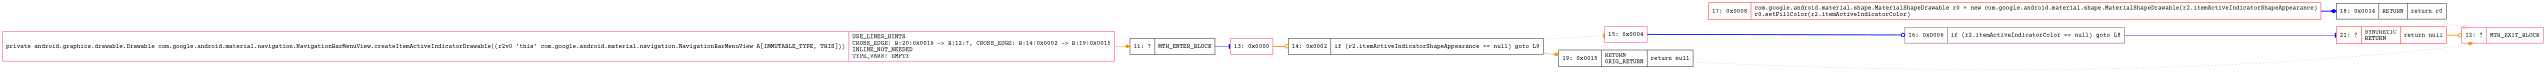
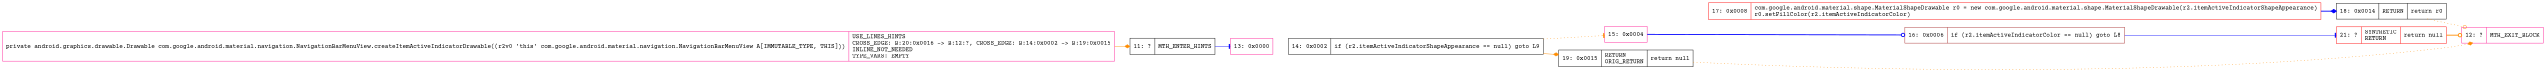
node "11: ?": text "MTH_ENTER_BLOCK" -> "MTH_ENTER_HINTS"
edge "13: 0x0000" -> "14: 0x0002": removed
